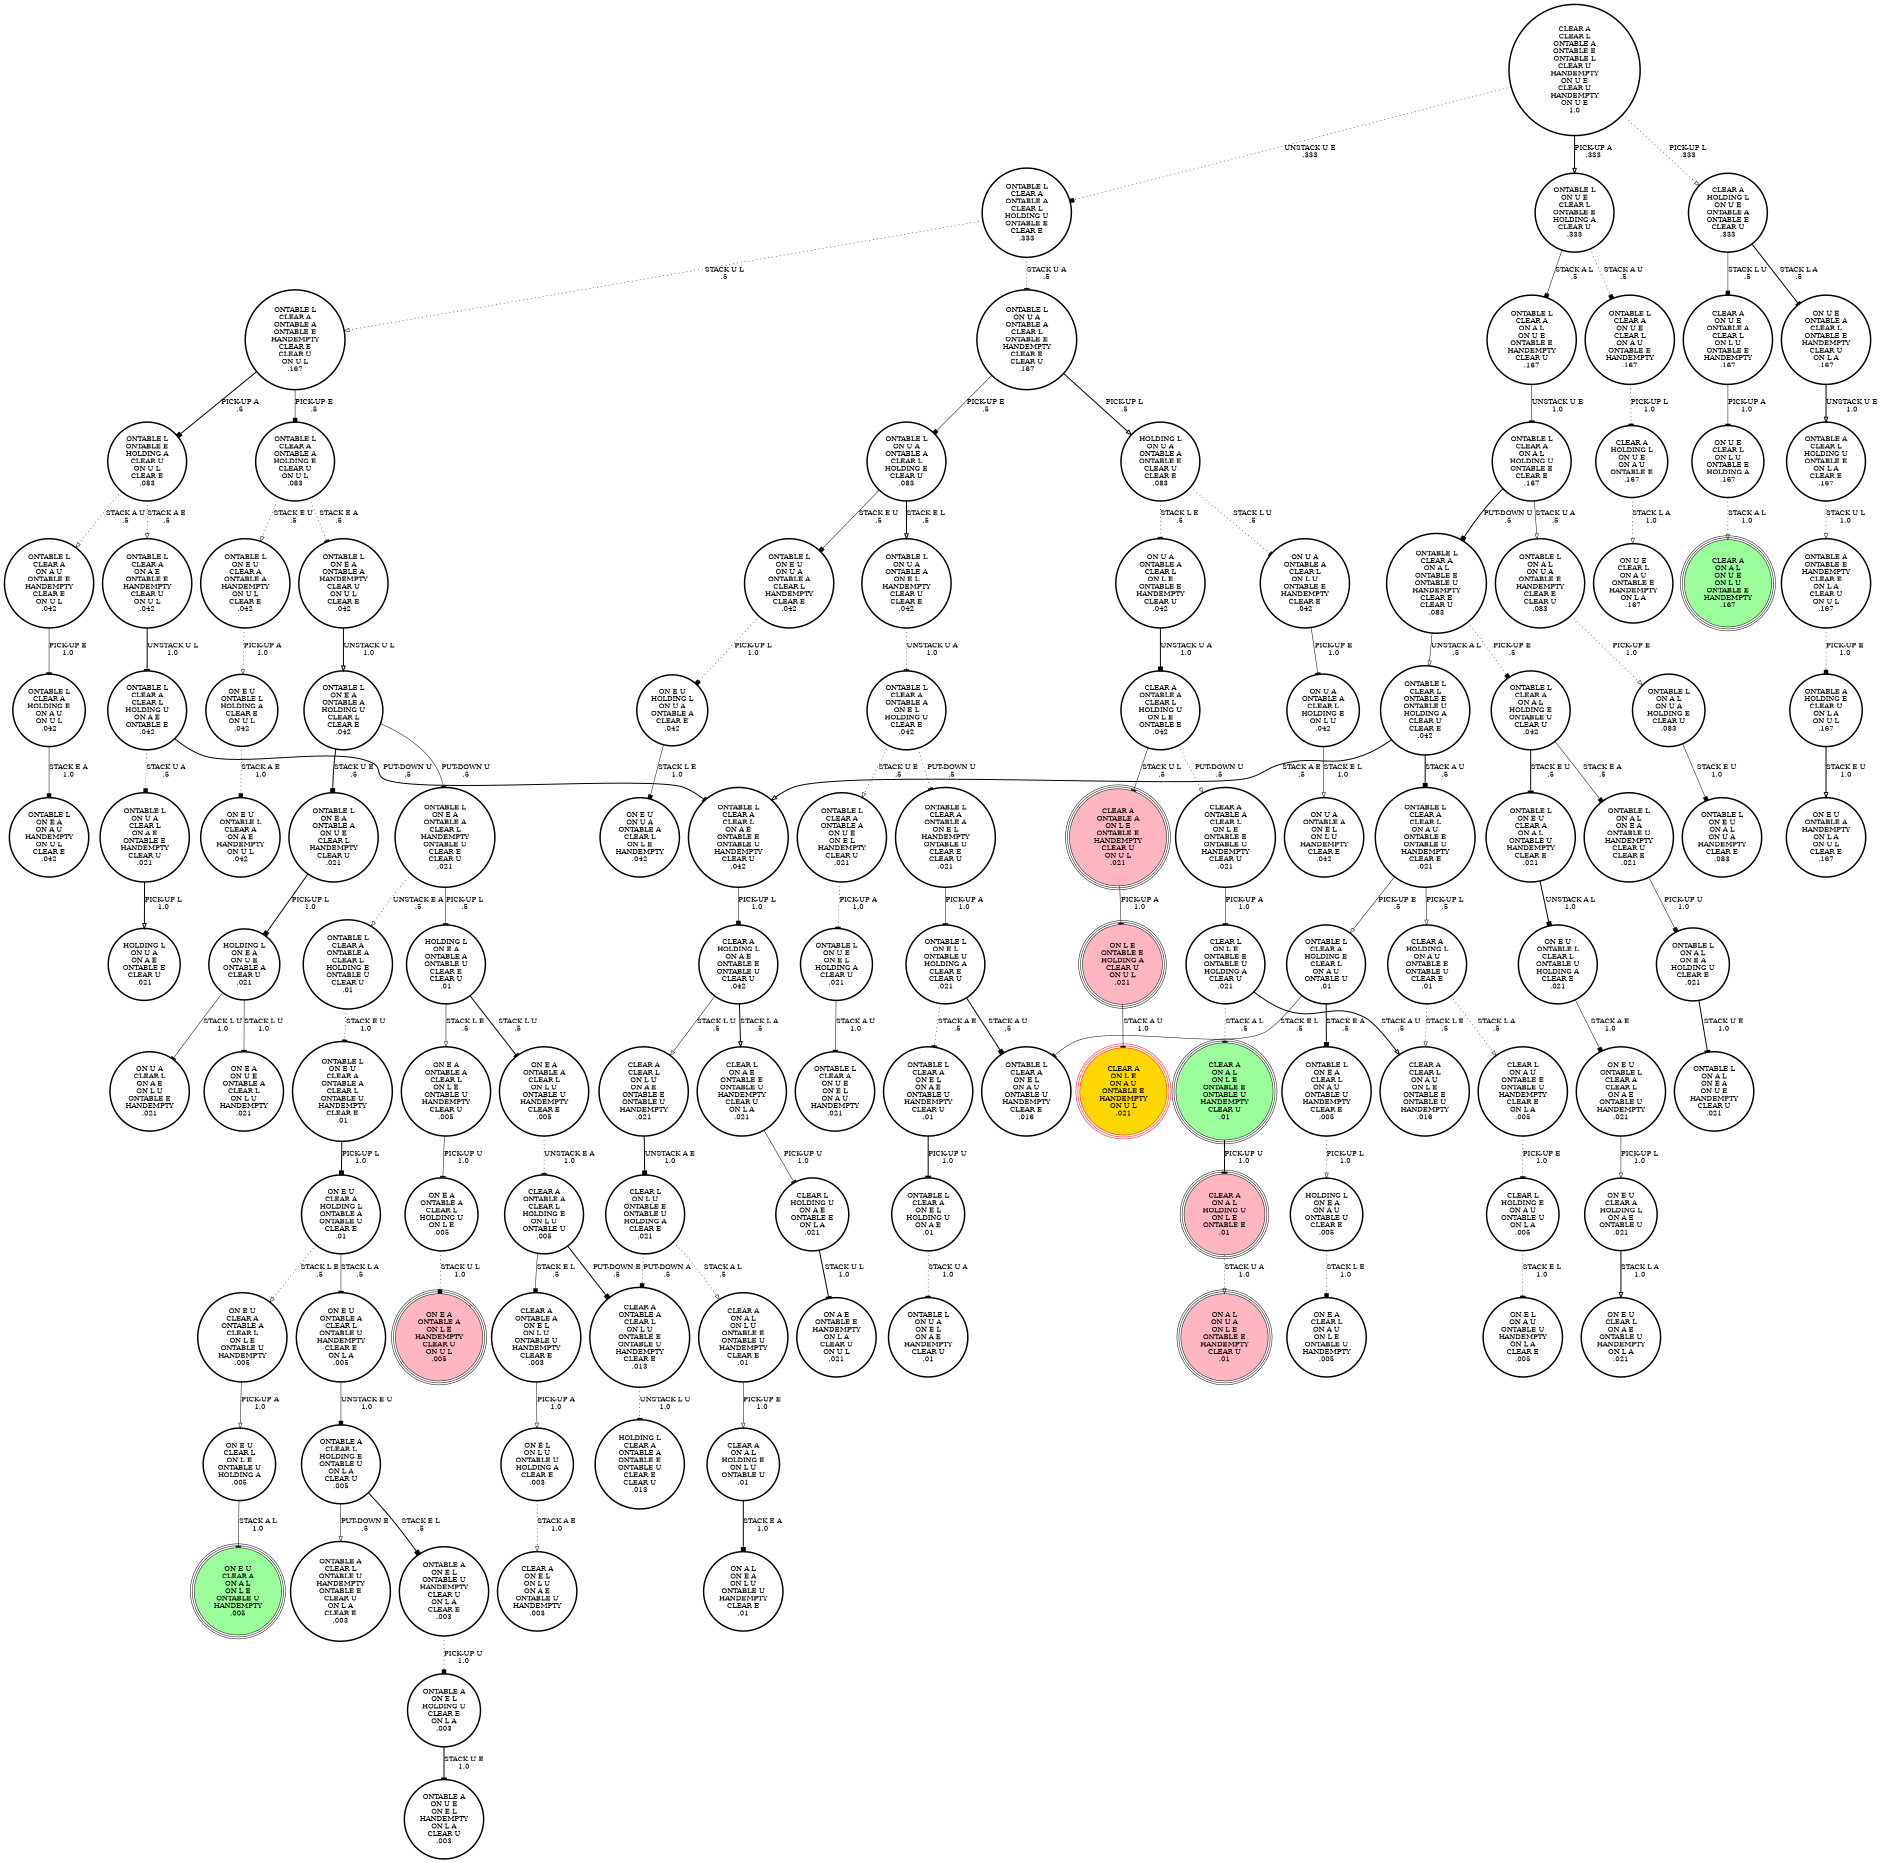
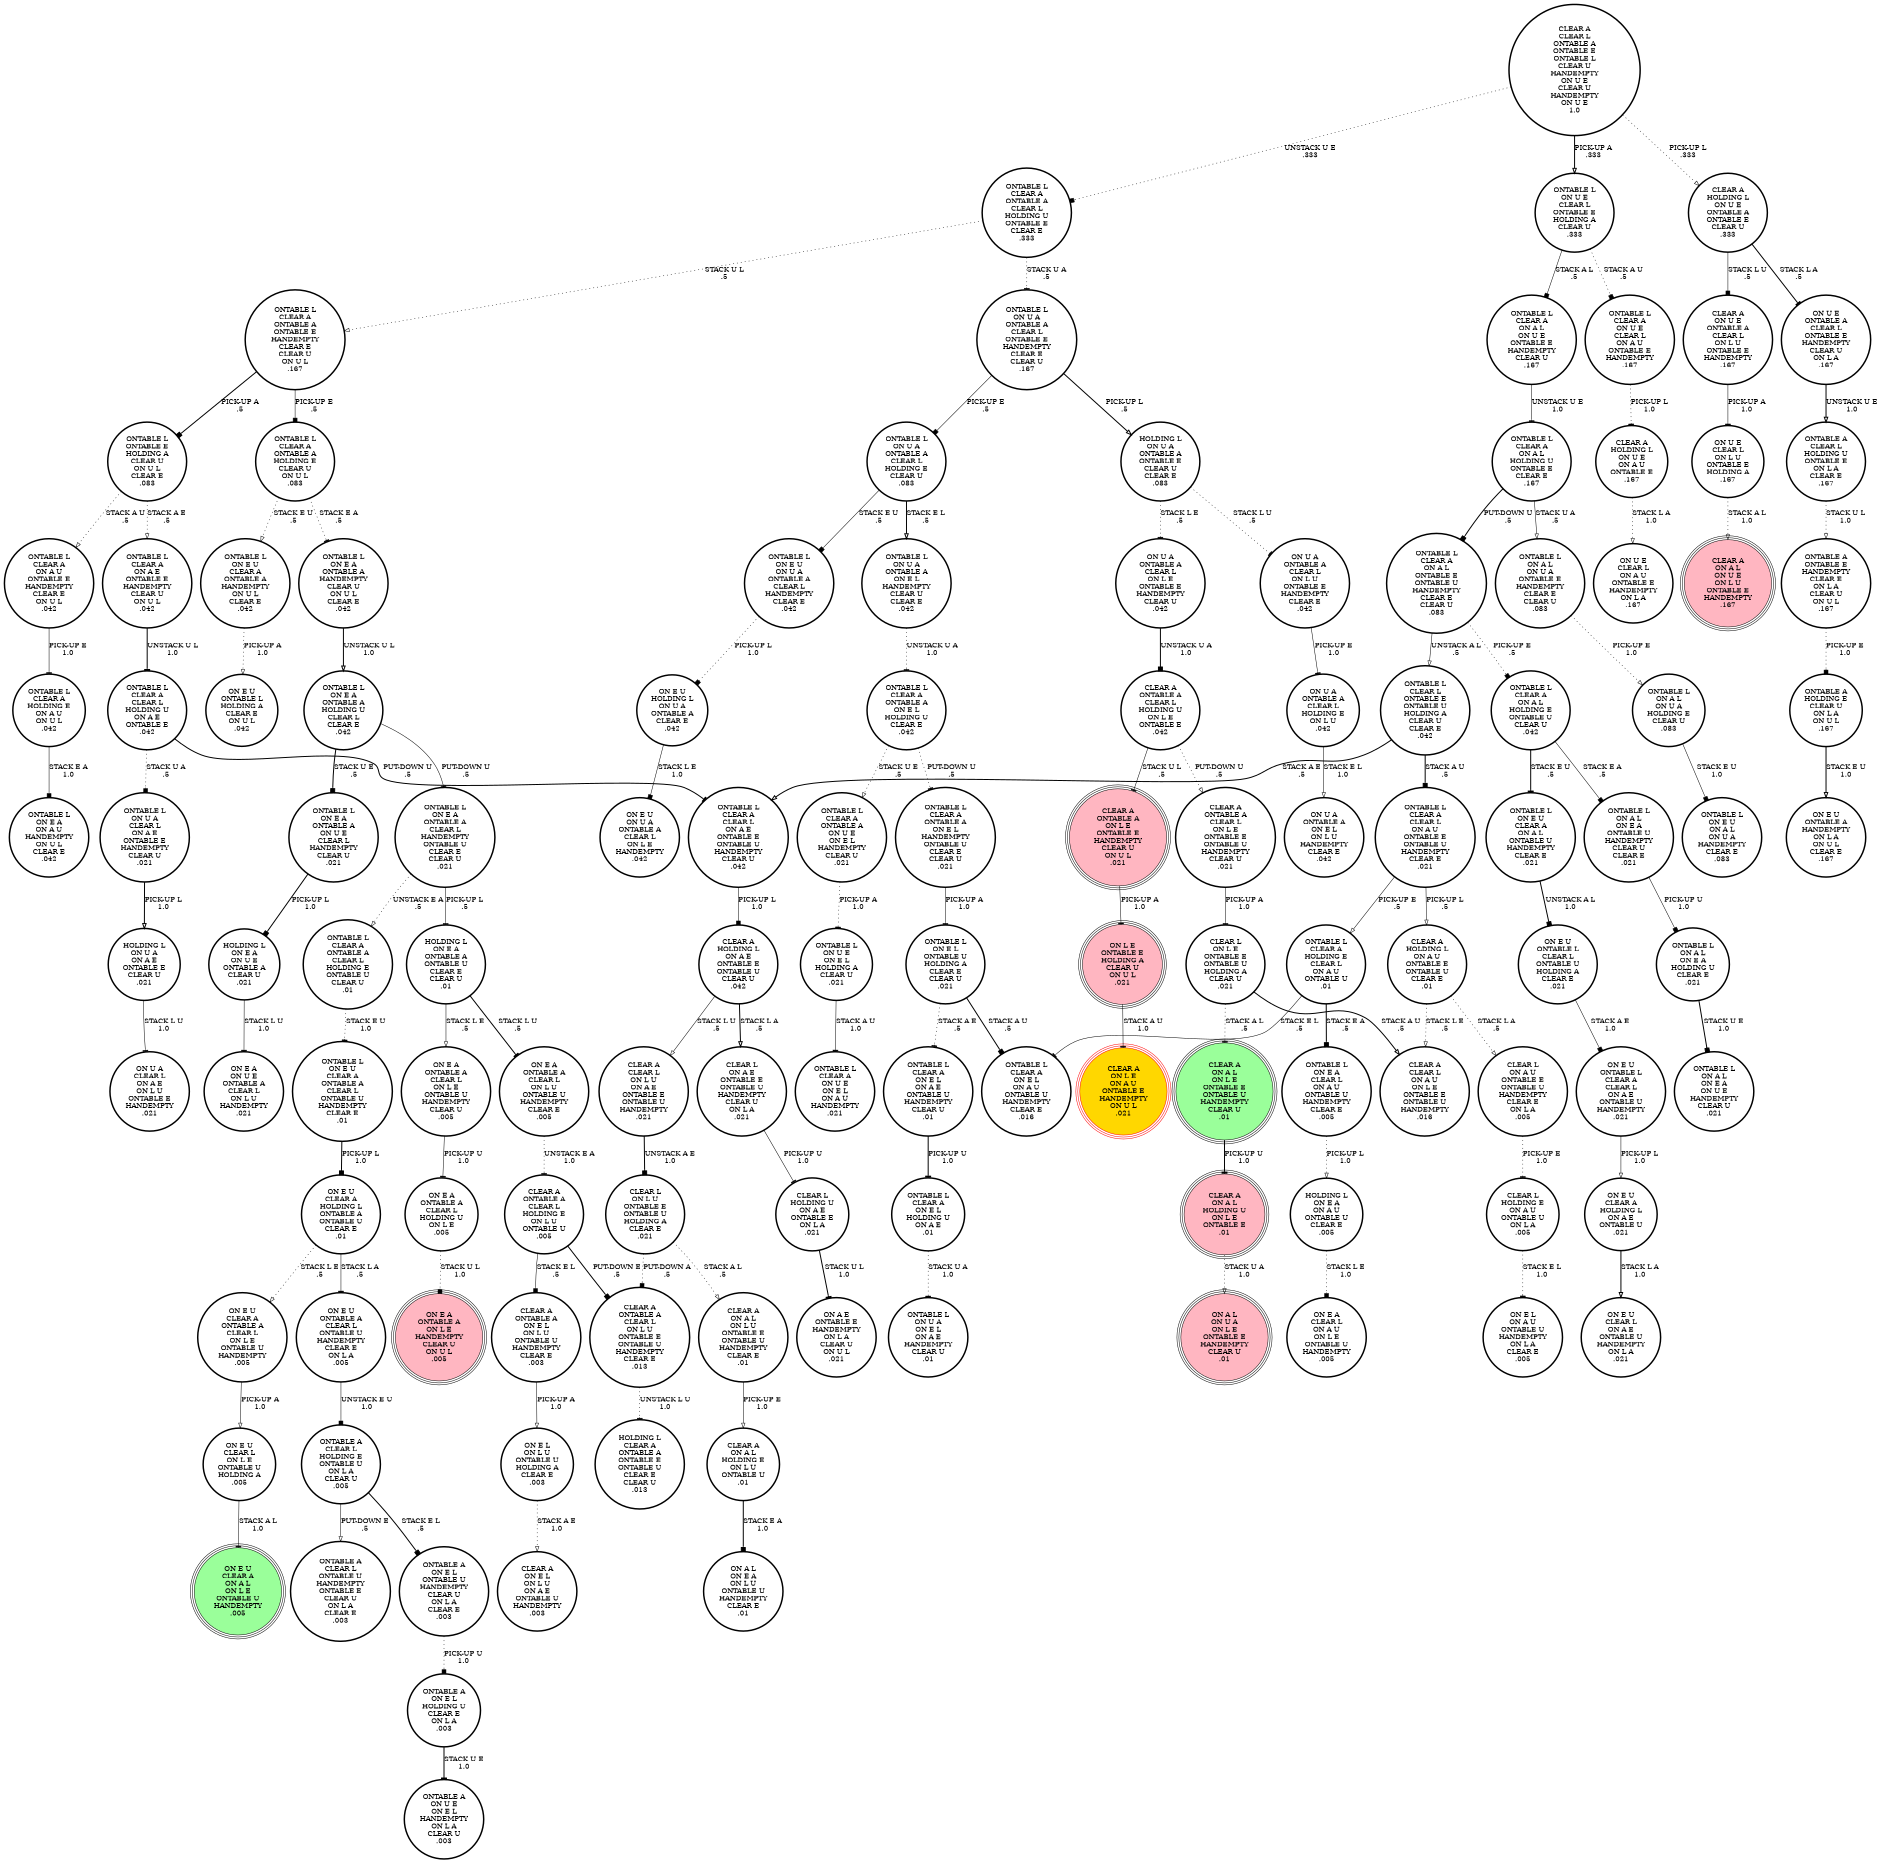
node "CLEAR A ON A L ON U E ON L U ONTABLE E HANDEMPTY .167": fillcolor palegreen1 -> lightpink
node "ON E U ONTABLE L CLEAR A ON A E HANDEMPTY ON U L .042": removed
edge "HOLDING L ON E A ON U E ONTABLE A CLEAR U .021" -> "ON U A CLEAR L ON A E ON L U ONTABLE E HANDEMPTY .021": now "HOLDING L ON U A ON A E ONTABLE E CLEAR U .021" -> "ON U A CLEAR L ON A E ON L U ONTABLE E HANDEMPTY .021"
edge "ONTABLE L ON A L ON E A HOLDING U CLEAR E .021" -> "ONTABLE L ON A L ON E A ON U E HANDEMPTY CLEAR U .021": arrowhead tee -> box
